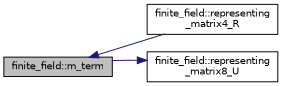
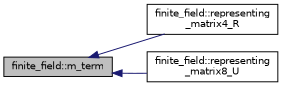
edge "finite_field::m_term" -> "finite_field::representing _matrix8_U": reversed
